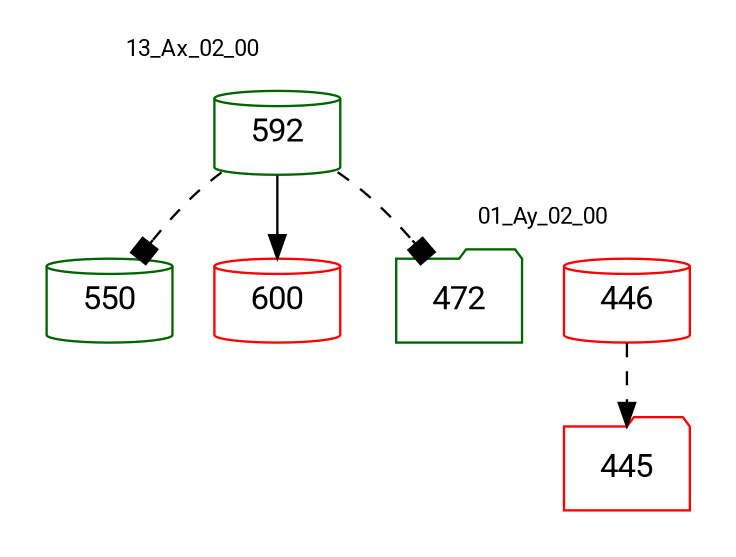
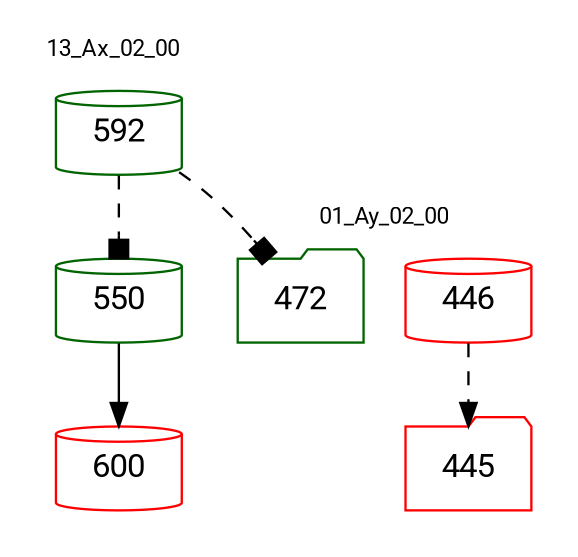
edge "592" -> "600": now "550" -> "600"
